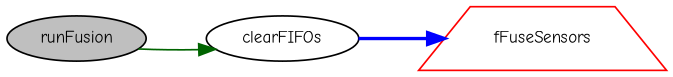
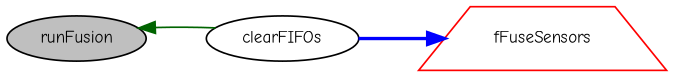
edge "runFusion" -> "clearFIFOs": reversed
